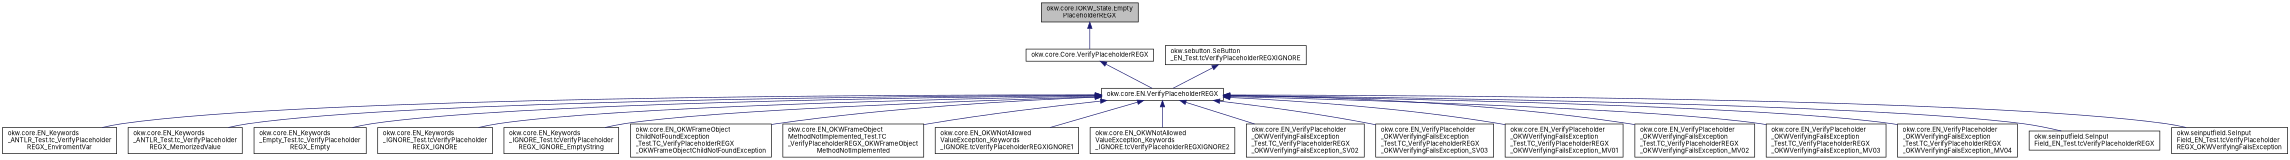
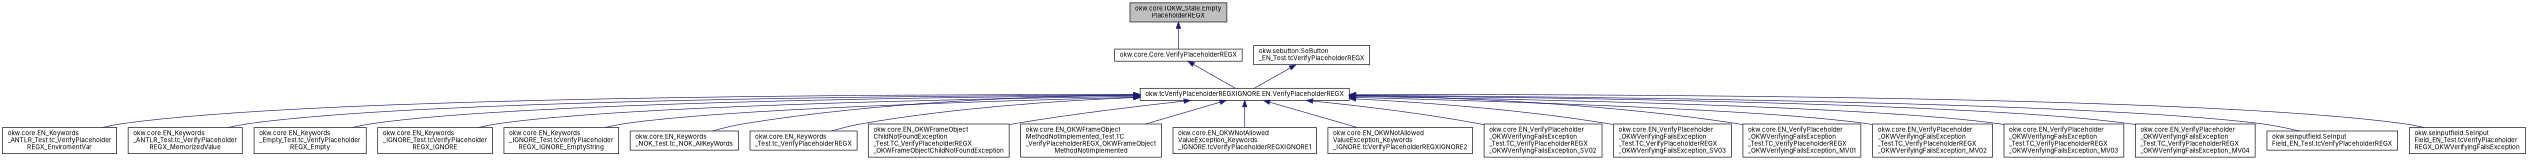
node "okw.sebutton.SeButton _EN_Test.tcVerifyPlaceholderREGXIGNORE": label "okw.sebutton.SeButton _EN_Test.tcVerifyPlaceholderREGXIGNORE" -> "okw.sebutton.SeButton _EN_Test.tcVerifyPlaceholderREGX"
node "okw.core.EN.VerifyPlaceholderREGX": label "okw.core.EN.VerifyPlaceholderREGX" -> "okw.tcVerifyPlaceholderREGXIGNORE.EN.VerifyPlaceholderREGX"
node "okw.core.EN_Keywords _NOK_Test.tc_NOK_AllKeyWords": added
node "okw.core.EN_Keywords _Test.tc_VerifyPlaceholderREGX": added
